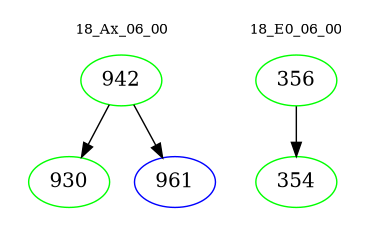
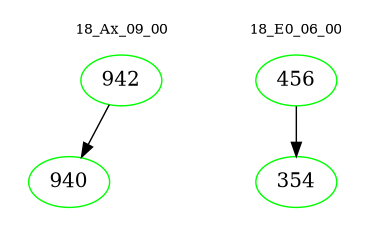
cluster "18_Ax_06_00": label "18_Ax_06_00" -> "18_Ax_09_00"
node "356": label "356" -> "456"
node "930": label "930" -> "940"
node "961": removed
